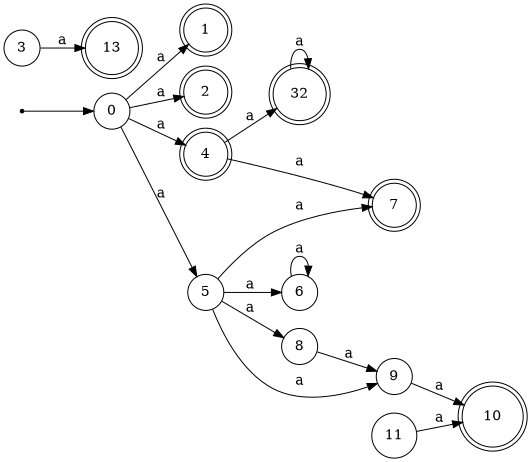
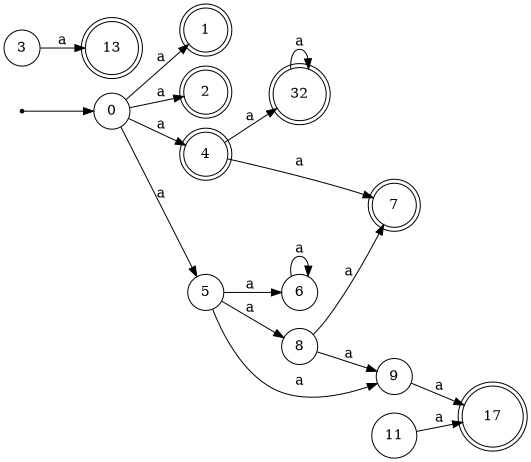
edge "5" -> "7": now "8" -> "7"
node "10": label "10" -> "17"
